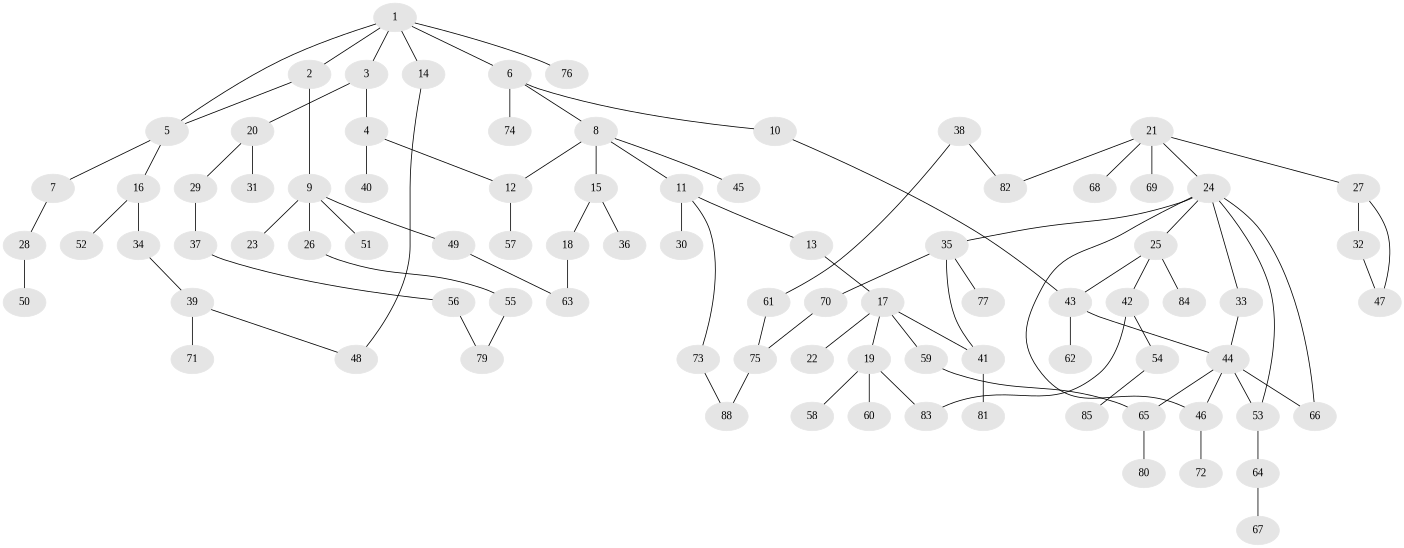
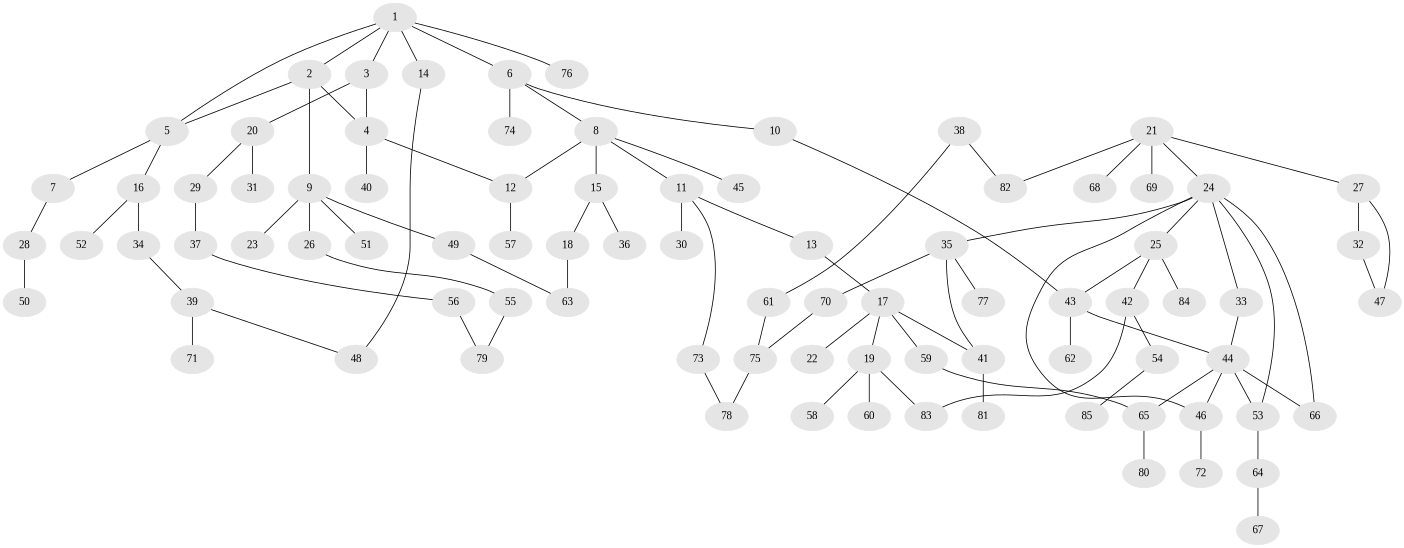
edge "2" -- "4": added
node "88": label "88" -> "78"
